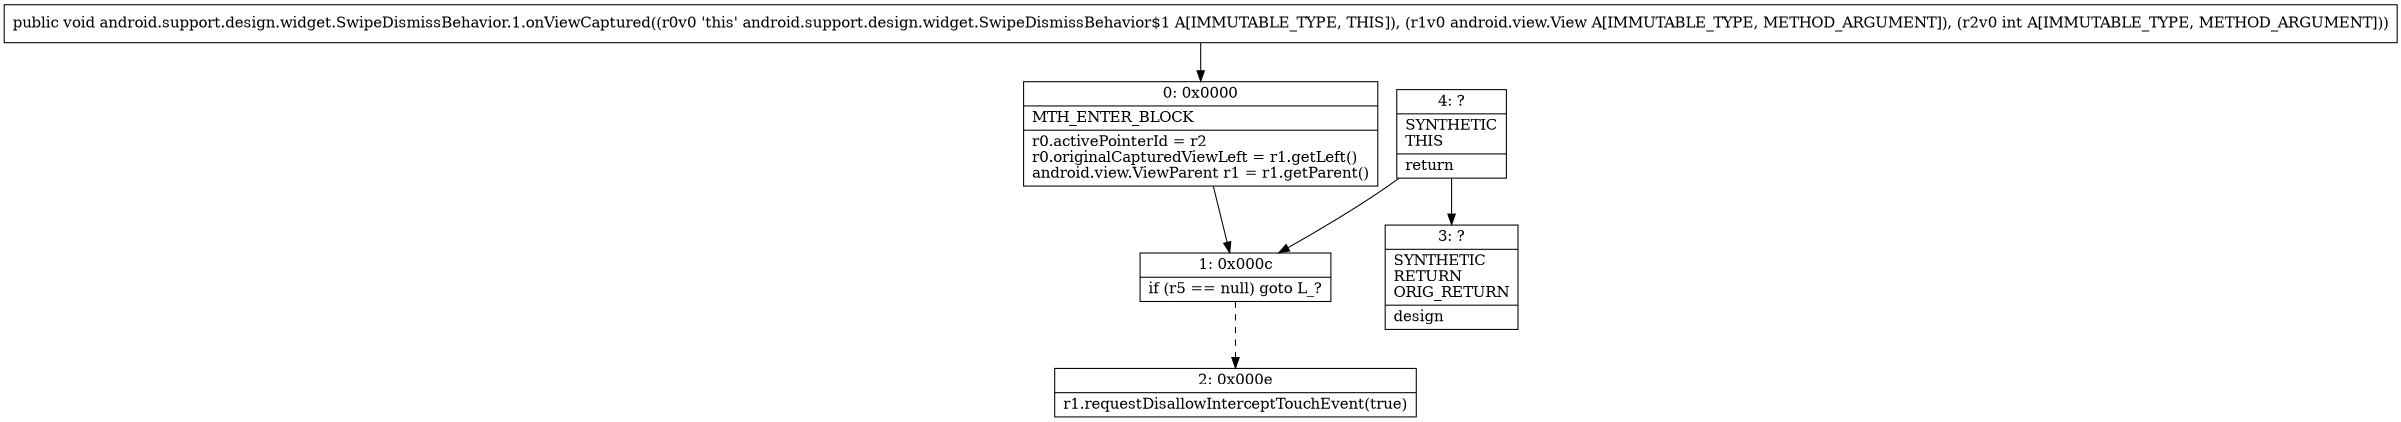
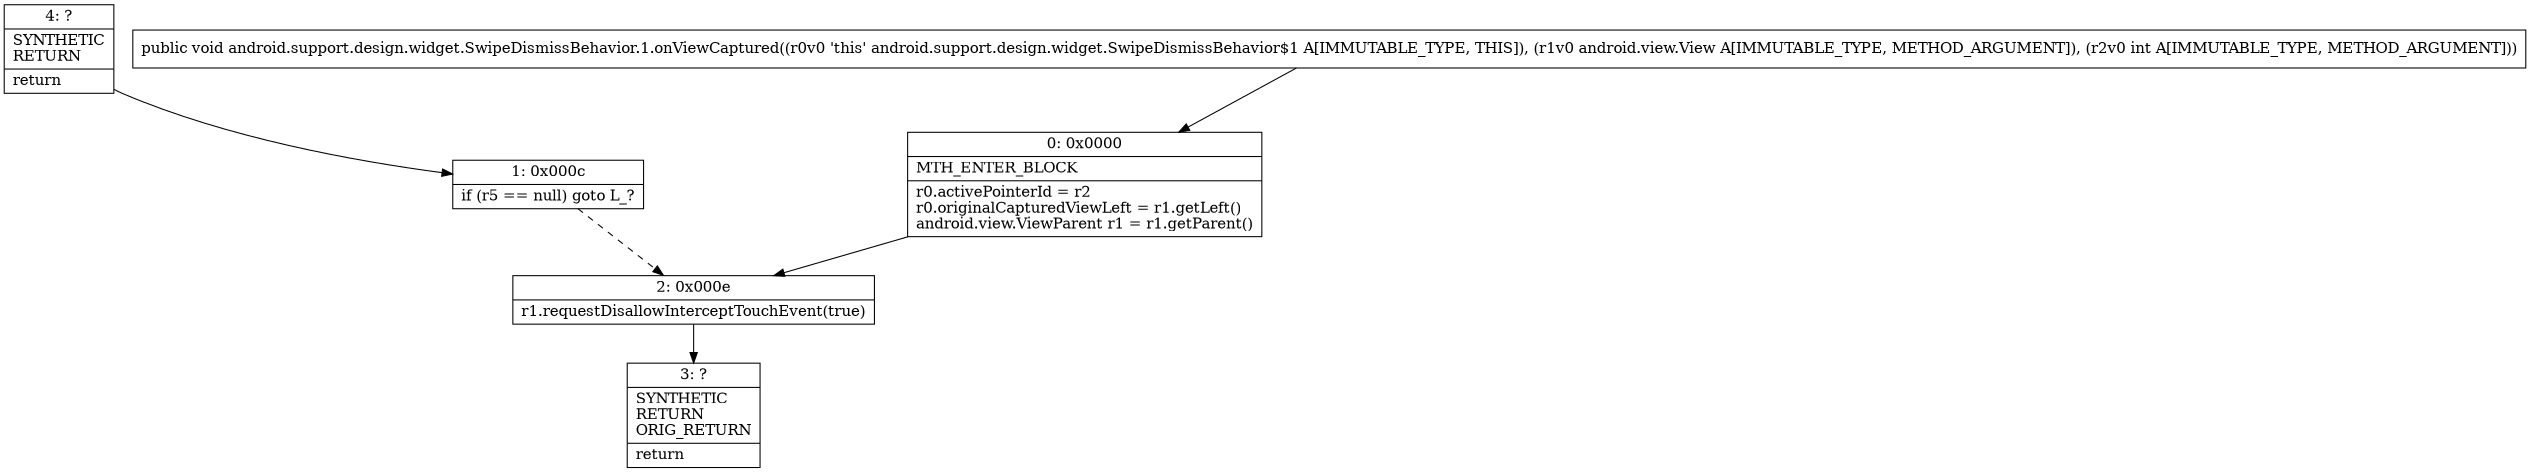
node "4: ?": text "THIS" -> "RETURN"
edge "4: ?" -> "3: ?": now "2: 0x000e" -> "3: ?"
edge "0: 0x0000" -> "1: 0x000c": now "0: 0x0000" -> "2: 0x000e"
node "3: ?": text "design" -> "return"
